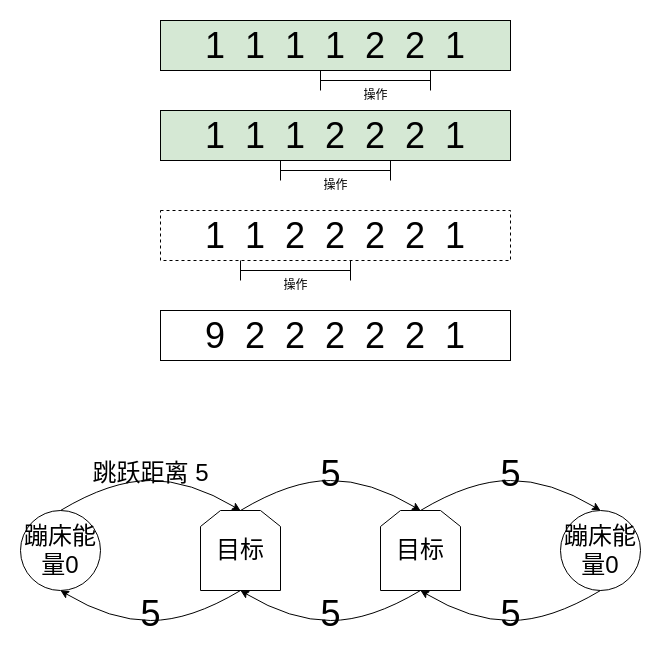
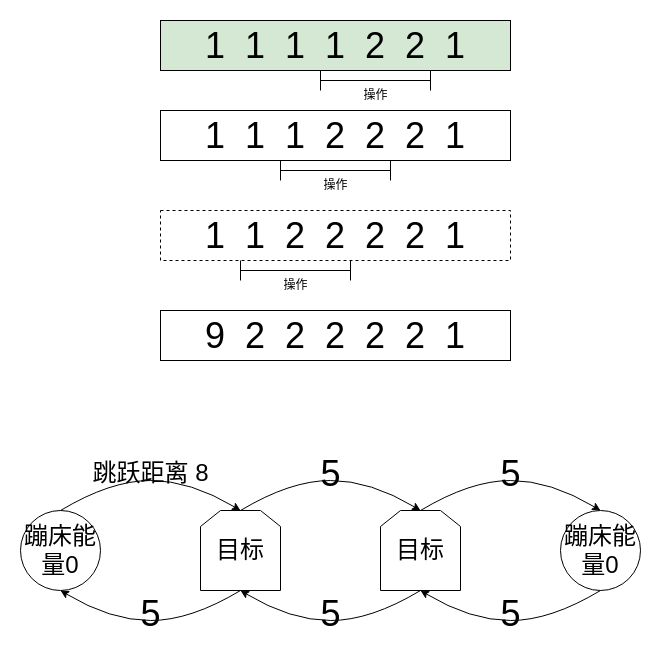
node "1 1 1 2 2 2 1": fillcolor #d5e8d4 -> #ffffff
node "跳跃距离 5": label "跳跃距离 5" -> "跳跃距离 8"
